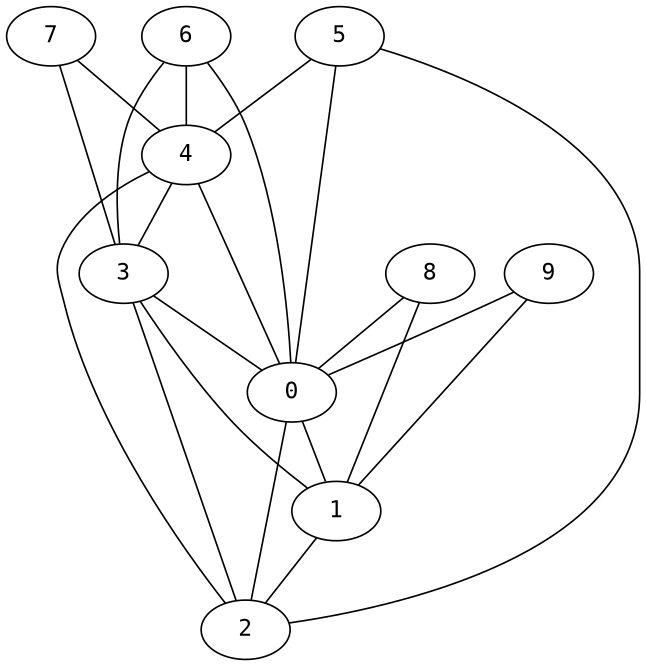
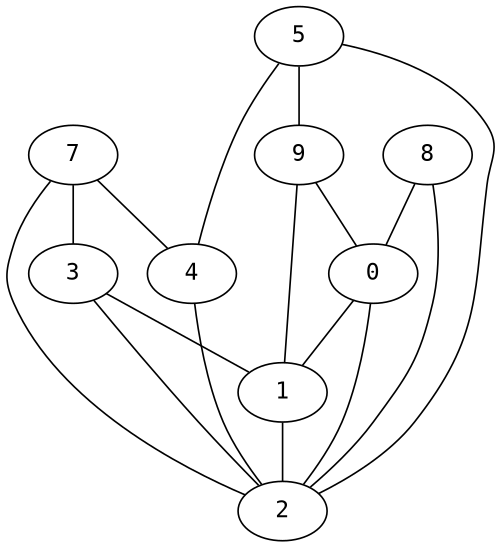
node "6": removed
edge "4" -- "3": removed
edge "5" -- "0": now "5" -- "9"
edge "4" -- "0": removed
edge "3" -- "0": removed
edge "7" -- "2": added
edge "8" -- "1": now "8" -- "2"
